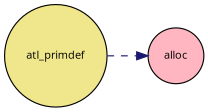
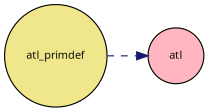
node "alloc": label "alloc" -> "atl"
